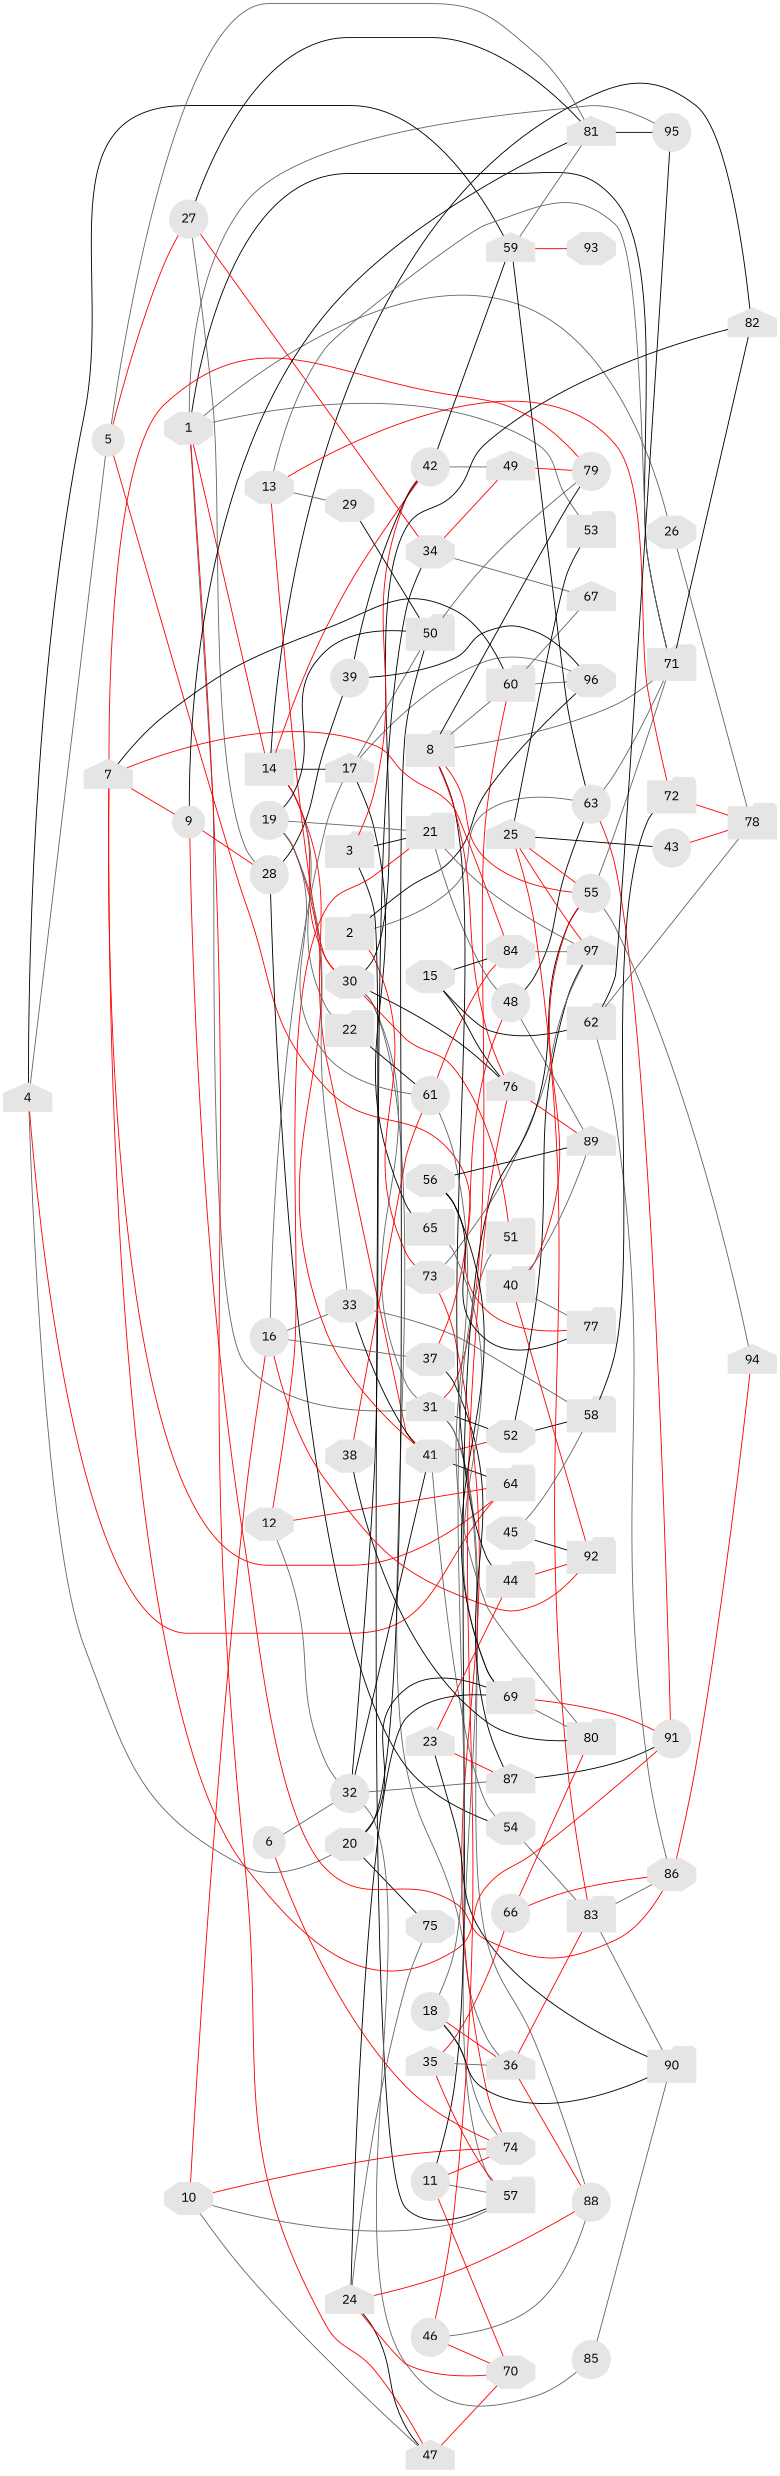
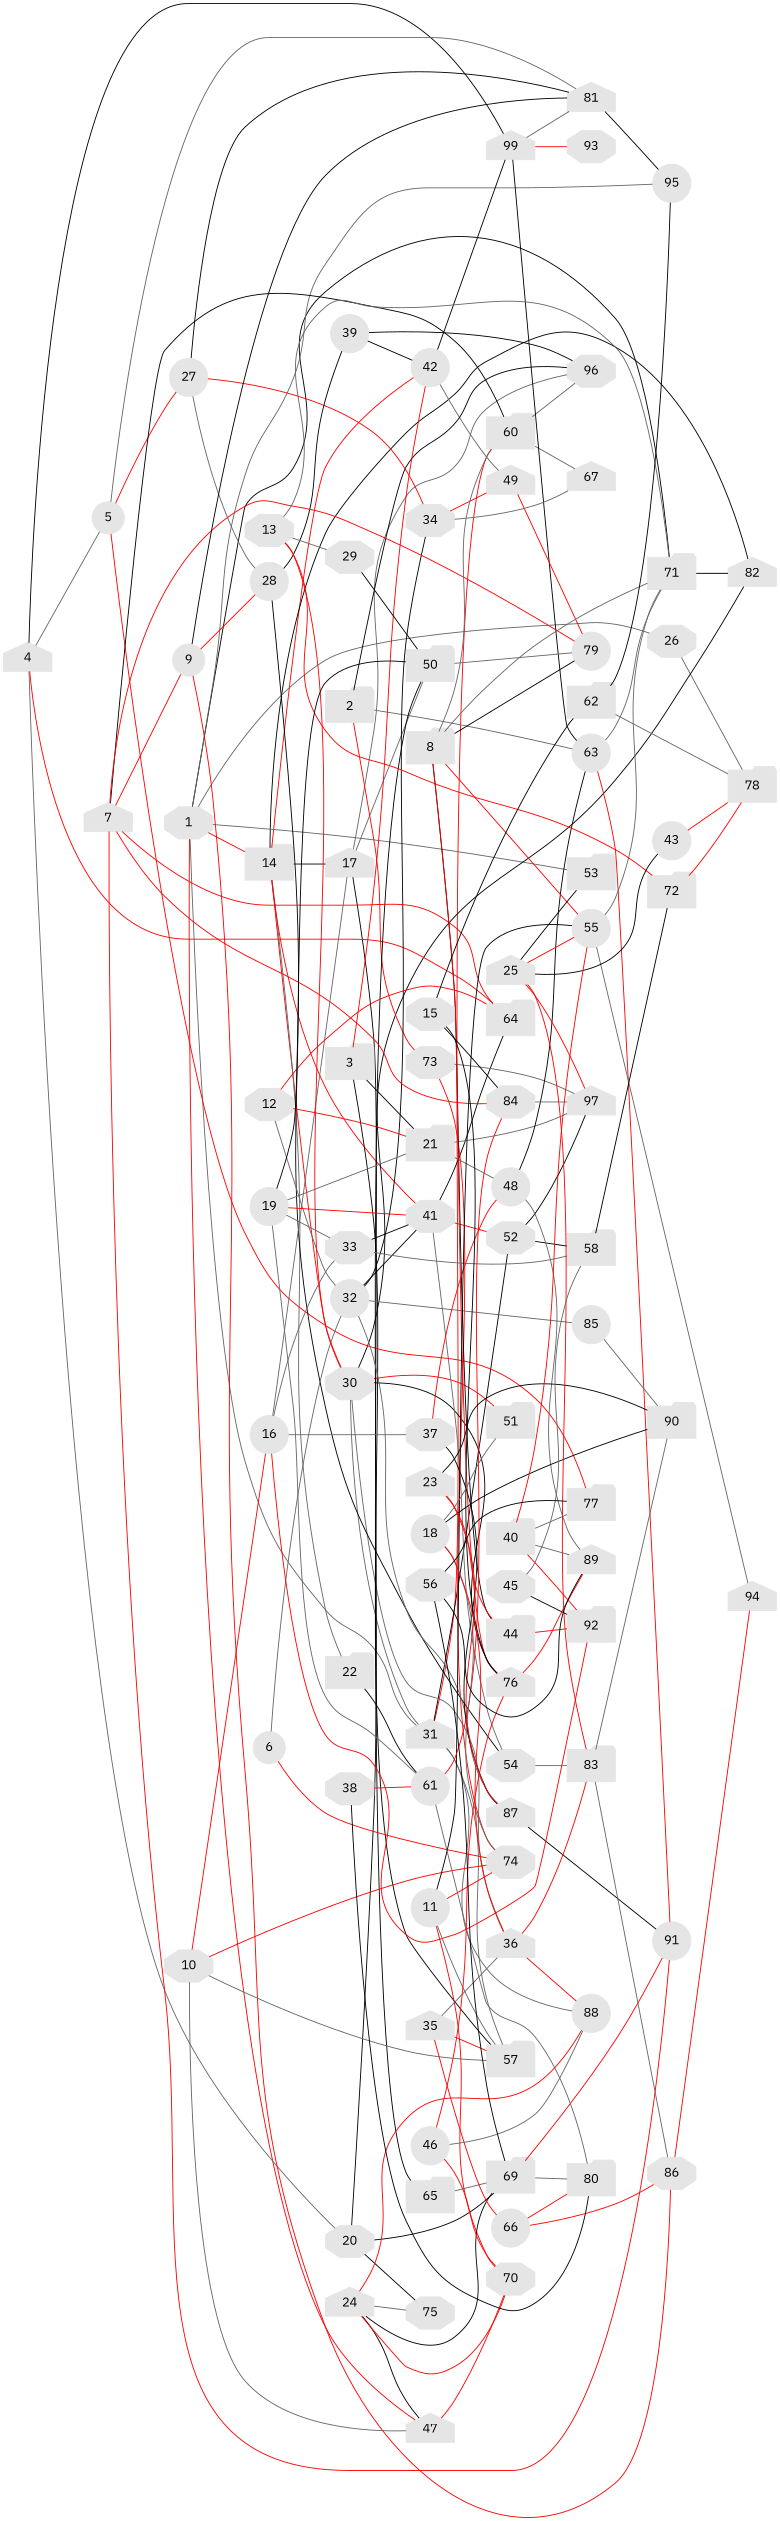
node "59": label "59" -> "99"
edge "62" -- "86": removed
